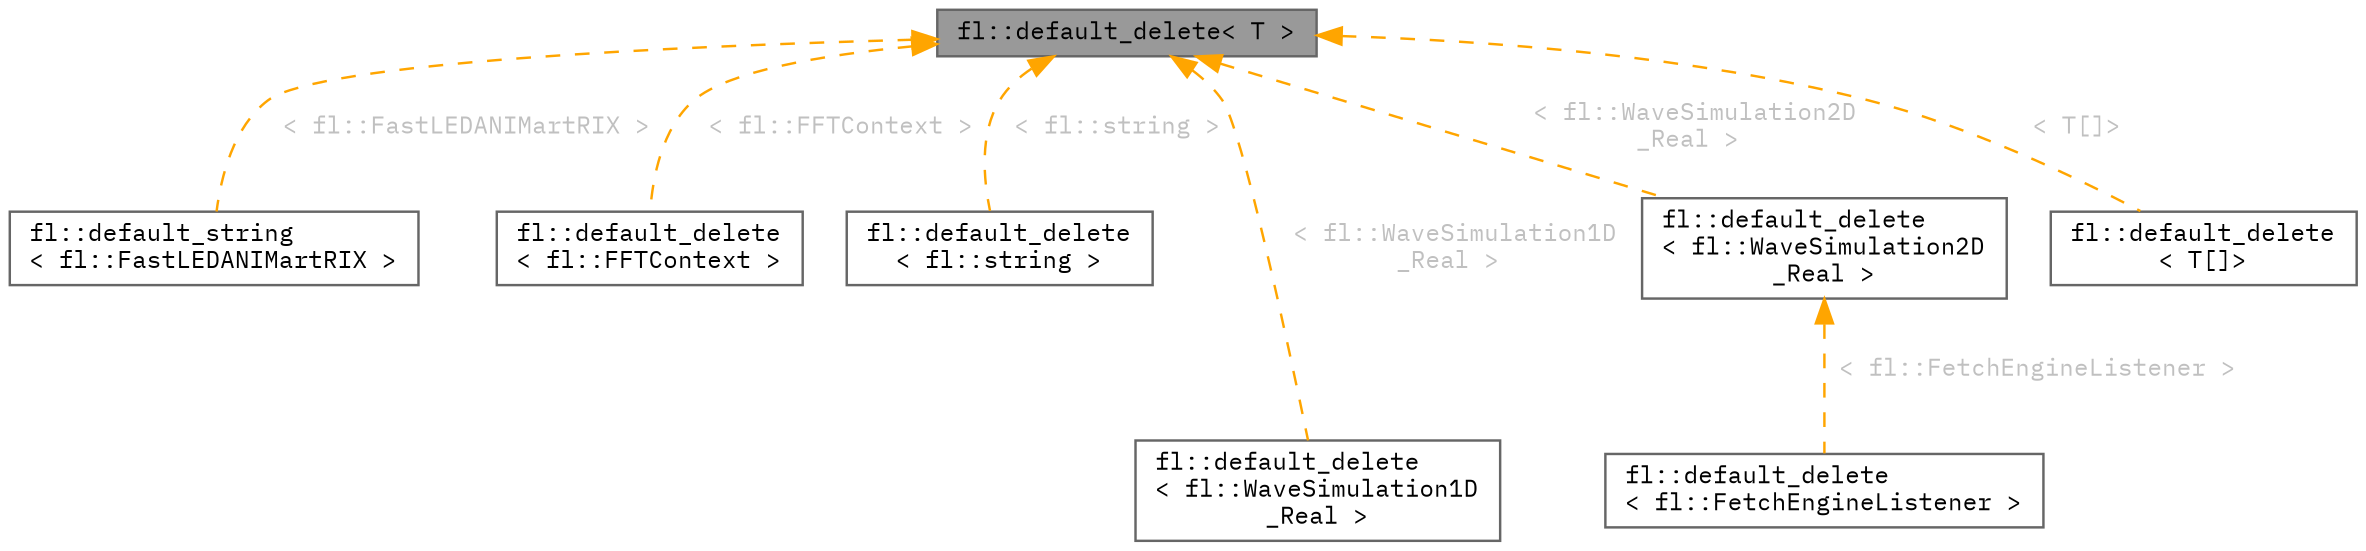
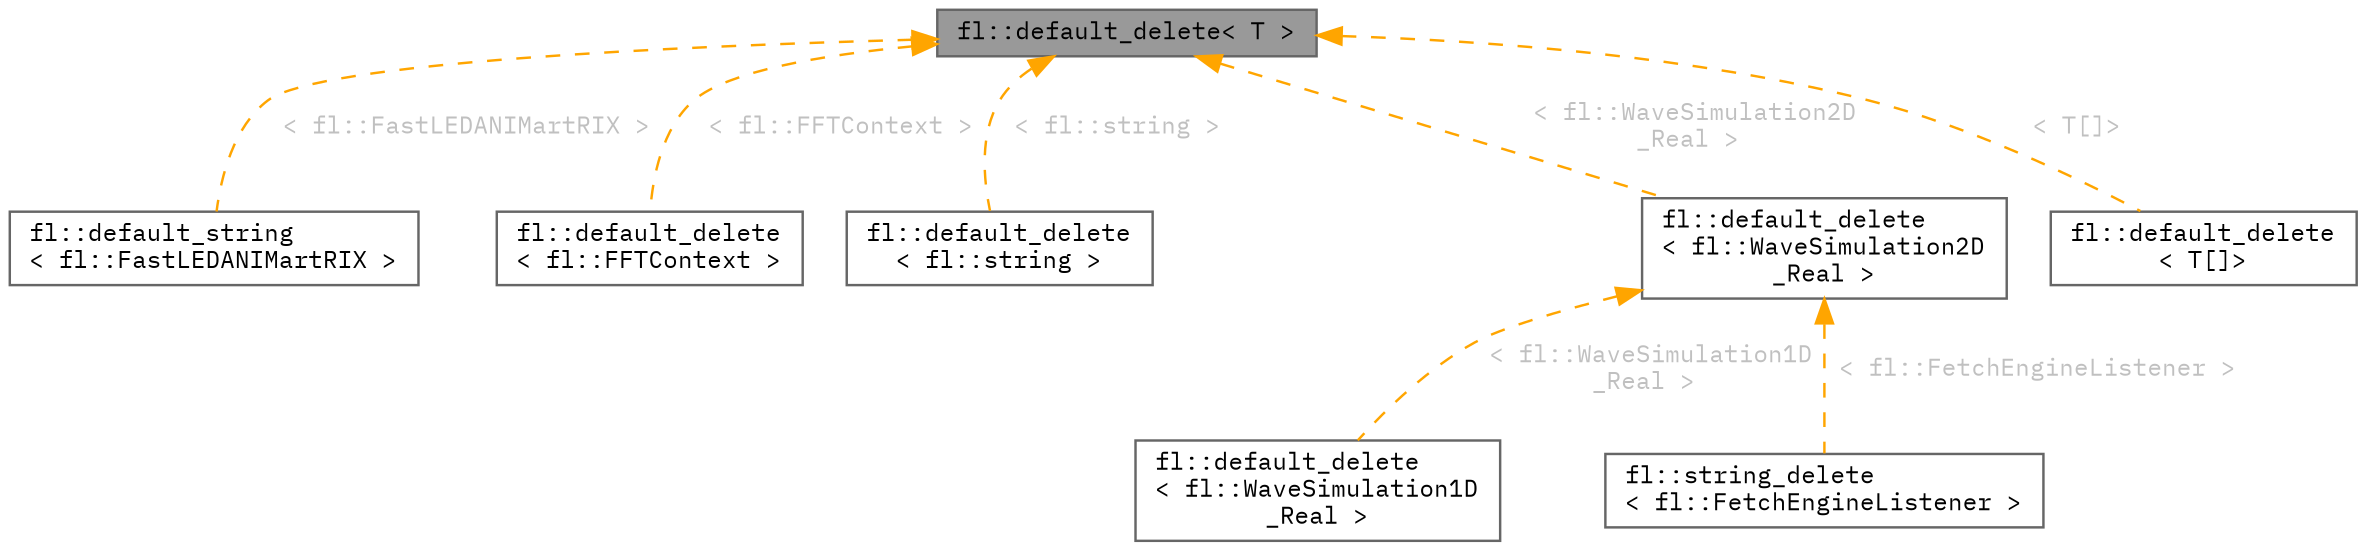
edge "fl::default_delete < fl::WaveSimulation1D _Real >" -> "fl::default_delete< T >": now "fl::default_delete < fl::WaveSimulation1D _Real >" -> "fl::default_delete < fl::WaveSimulation2D _Real >"
node "fl::default_delete < fl::FetchEngineListener >": label "fl::default_delete < fl::FetchEngineListener >" -> "fl::string_delete < fl::FetchEngineListener >"
